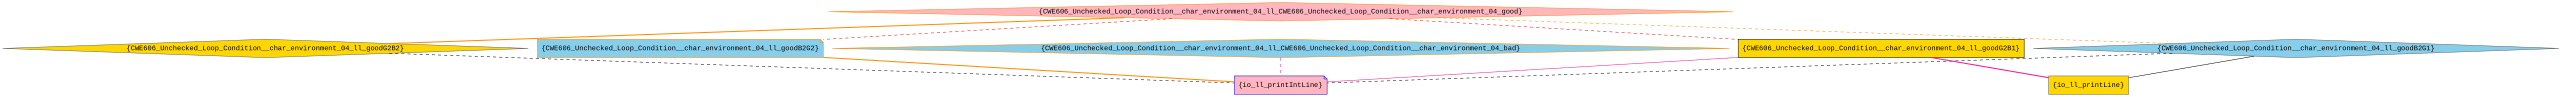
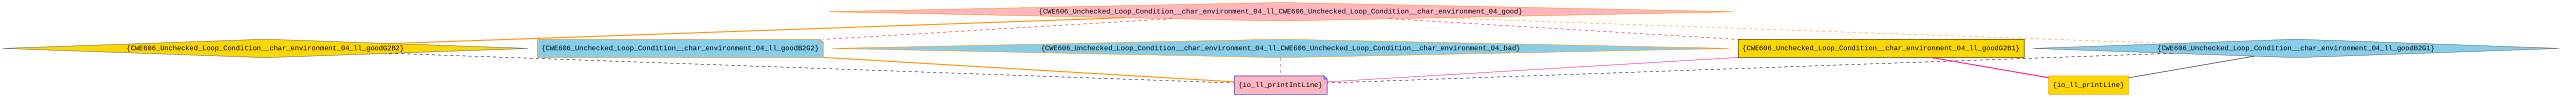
node "{io_ll_printLine}": color gray40 -> darkorange
